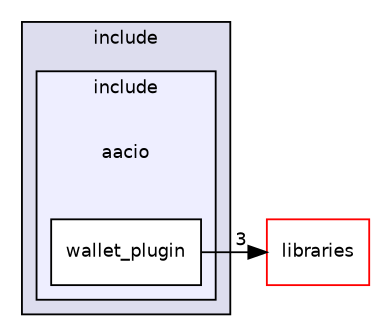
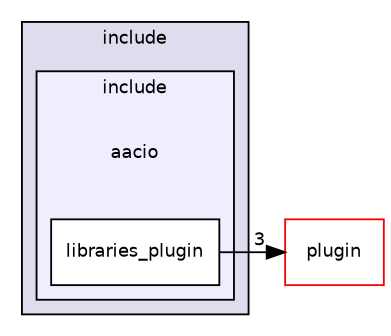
node "wallet_plugin": label "wallet_plugin" -> "libraries_plugin"
node "libraries": label "libraries" -> "plugin"
